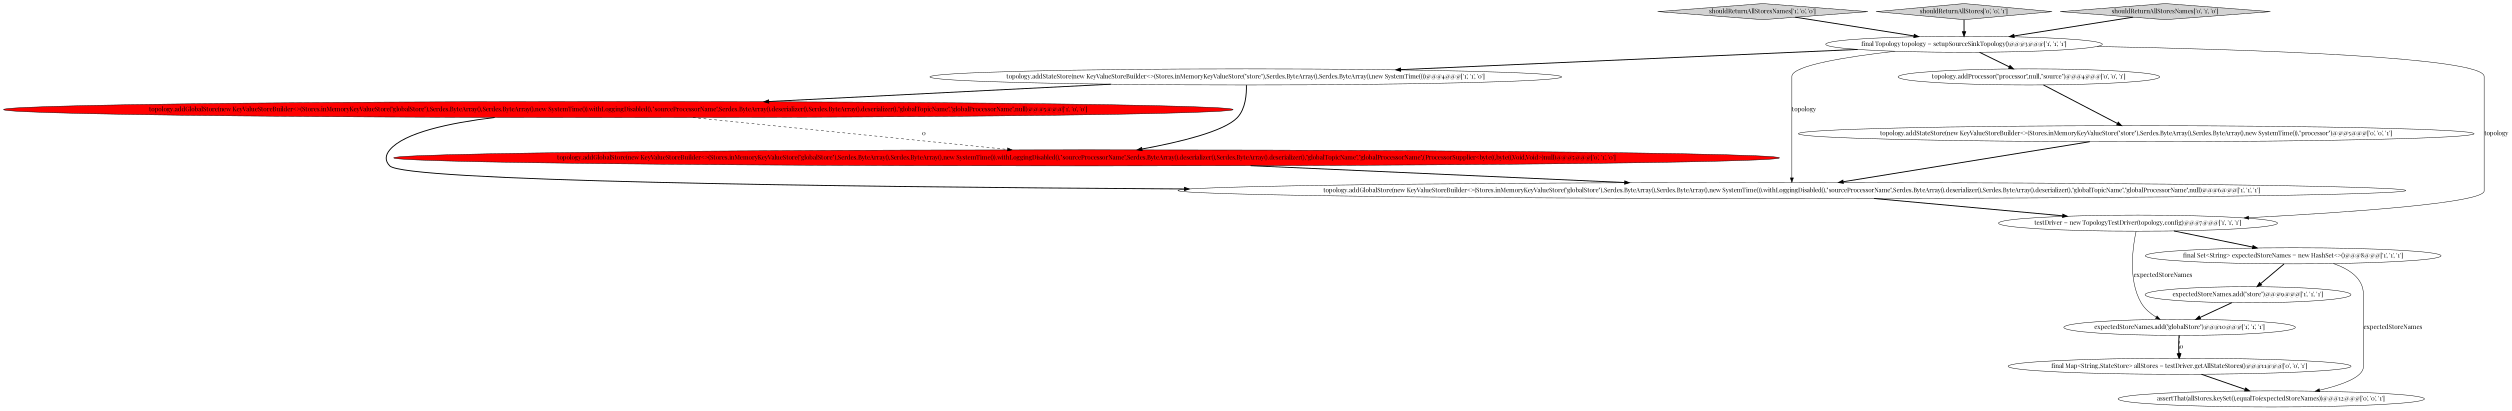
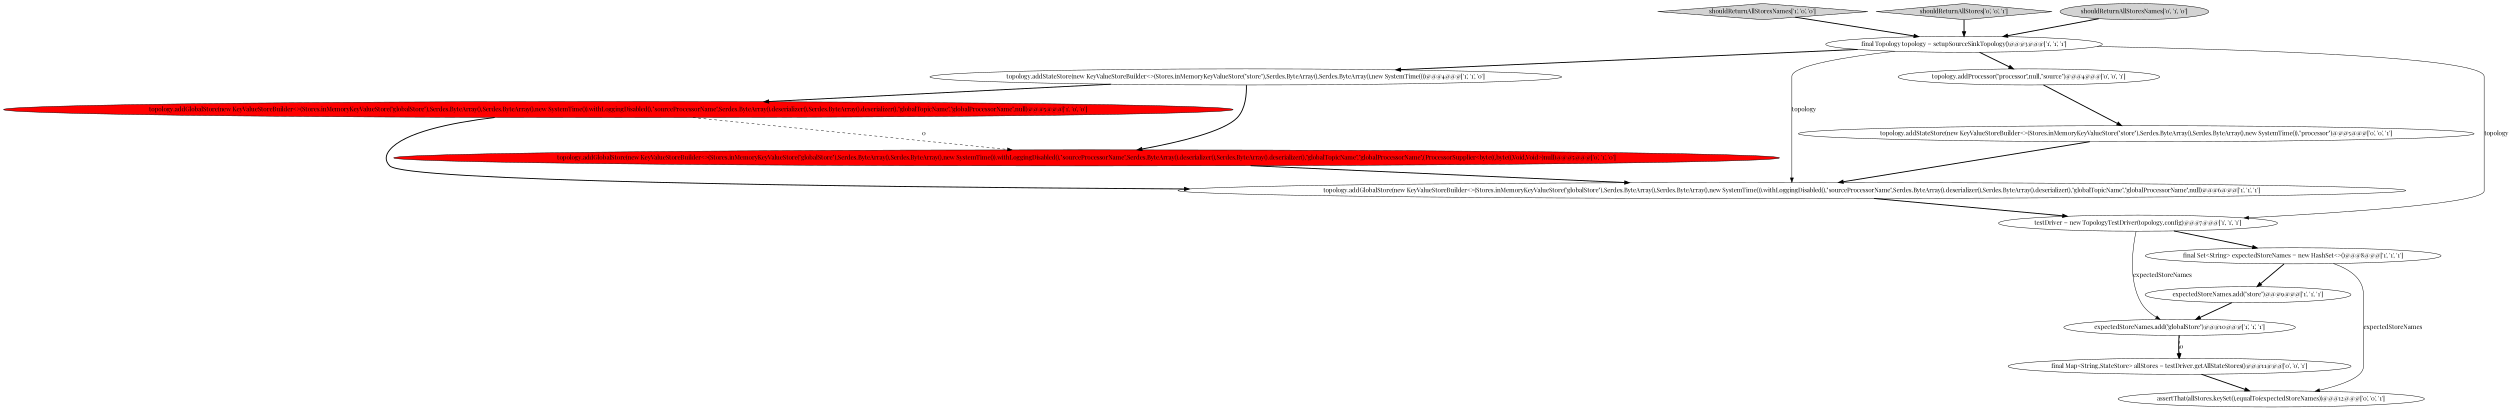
node "shouldReturnAllStoresNames['0', '1', '0']": shape diamond -> ellipse
